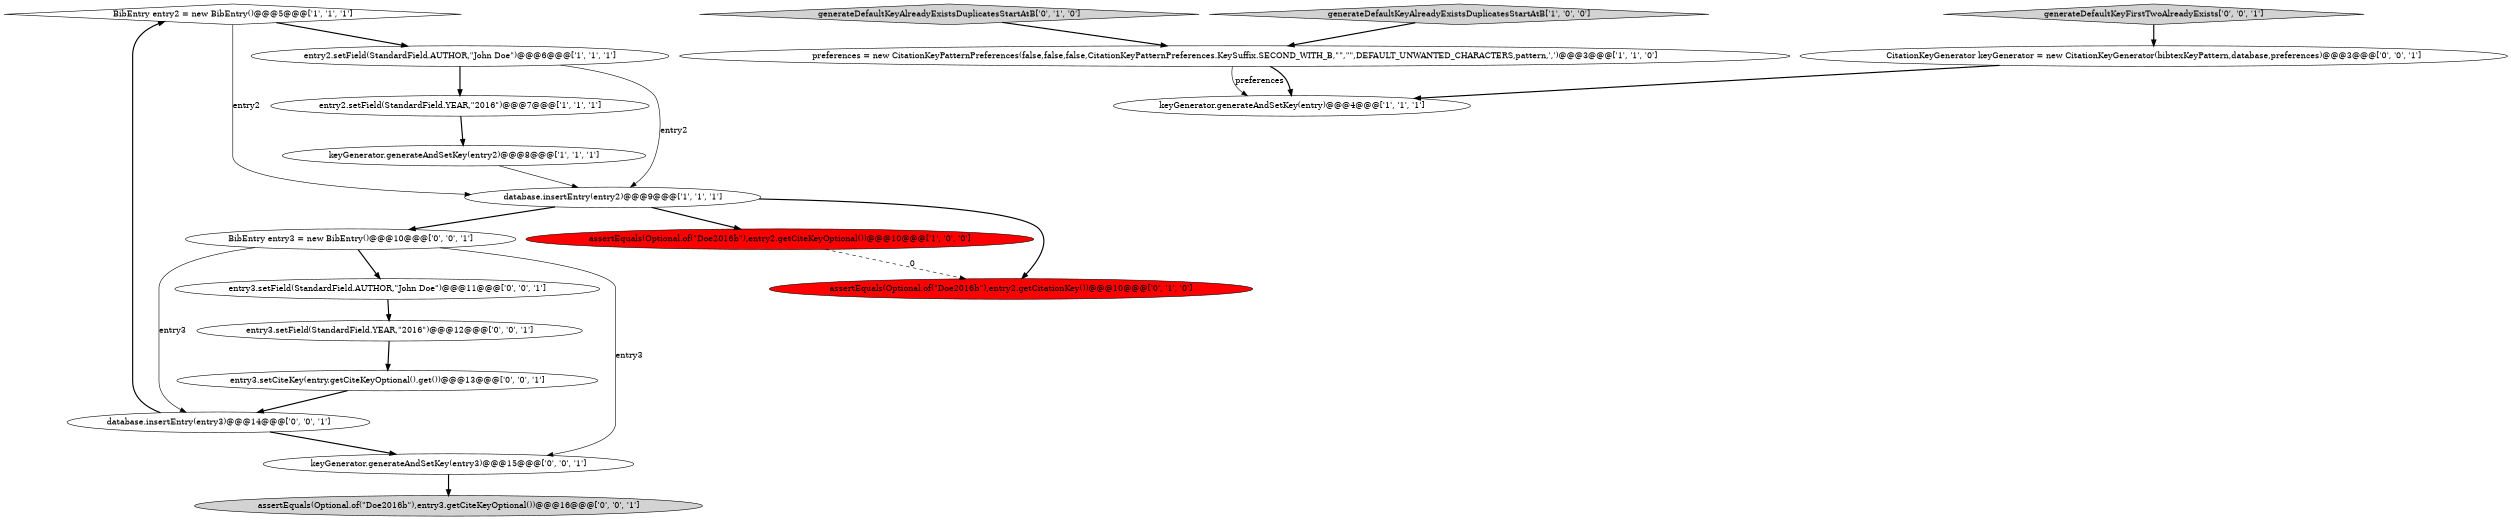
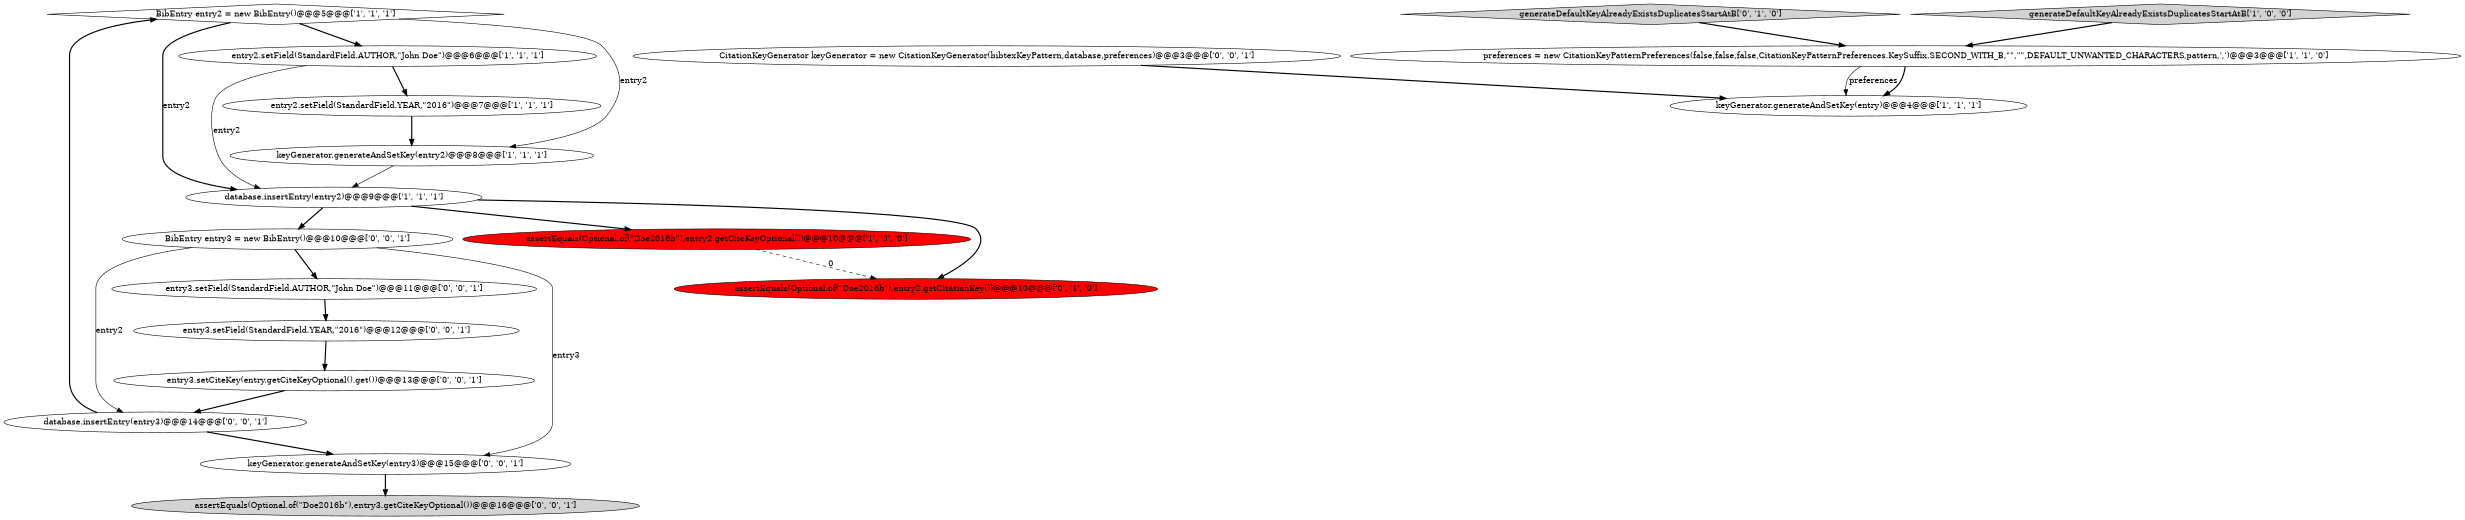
node "generateDefaultKeyFirstTwoAlreadyExists['0', '0', '1']": removed
edge "BibEntry entry2 = new BibEntry()@@@5@@@['1', '1', '1']" -> "keyGenerator.generateAndSetKey(entry2)@@@8@@@['1', '1', '1']": added, label "entry2"
edge "BibEntry entry2 = new BibEntry()@@@5@@@['1', '1', '1']" -> "database.insertEntry(entry2)@@@9@@@['1', '1', '1']": style solid -> bold
edge "BibEntry entry3 = new BibEntry()@@@10@@@['0', '0', '1']" -> "database.insertEntry(entry3)@@@14@@@['0', '0', '1']": label "entry3" -> "entry2"
